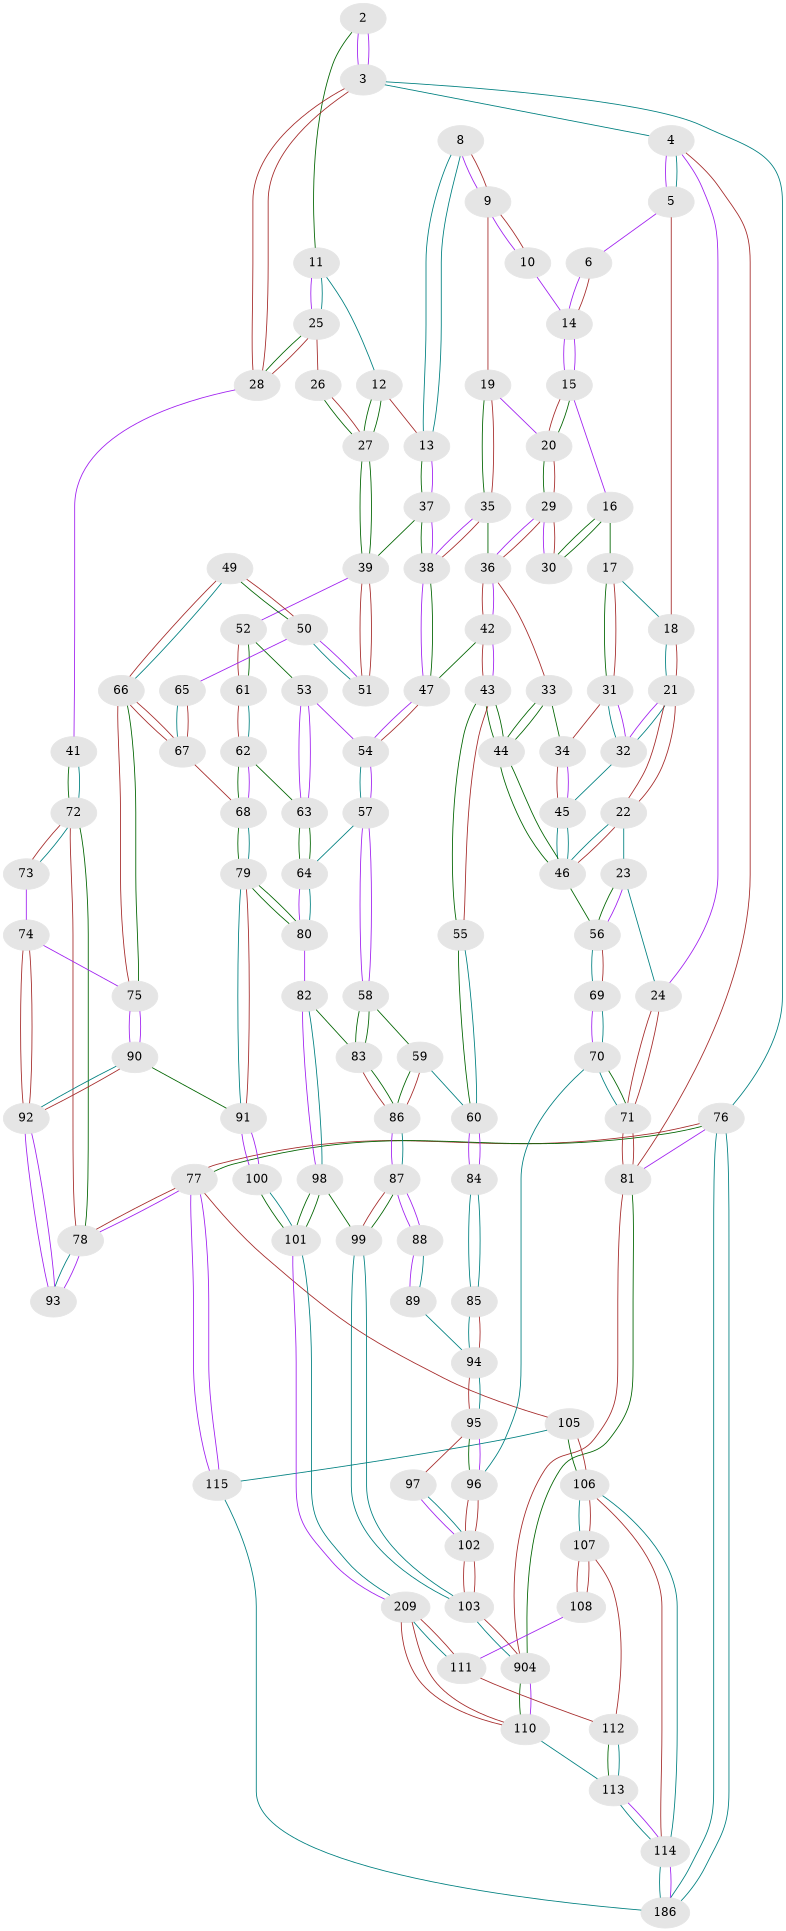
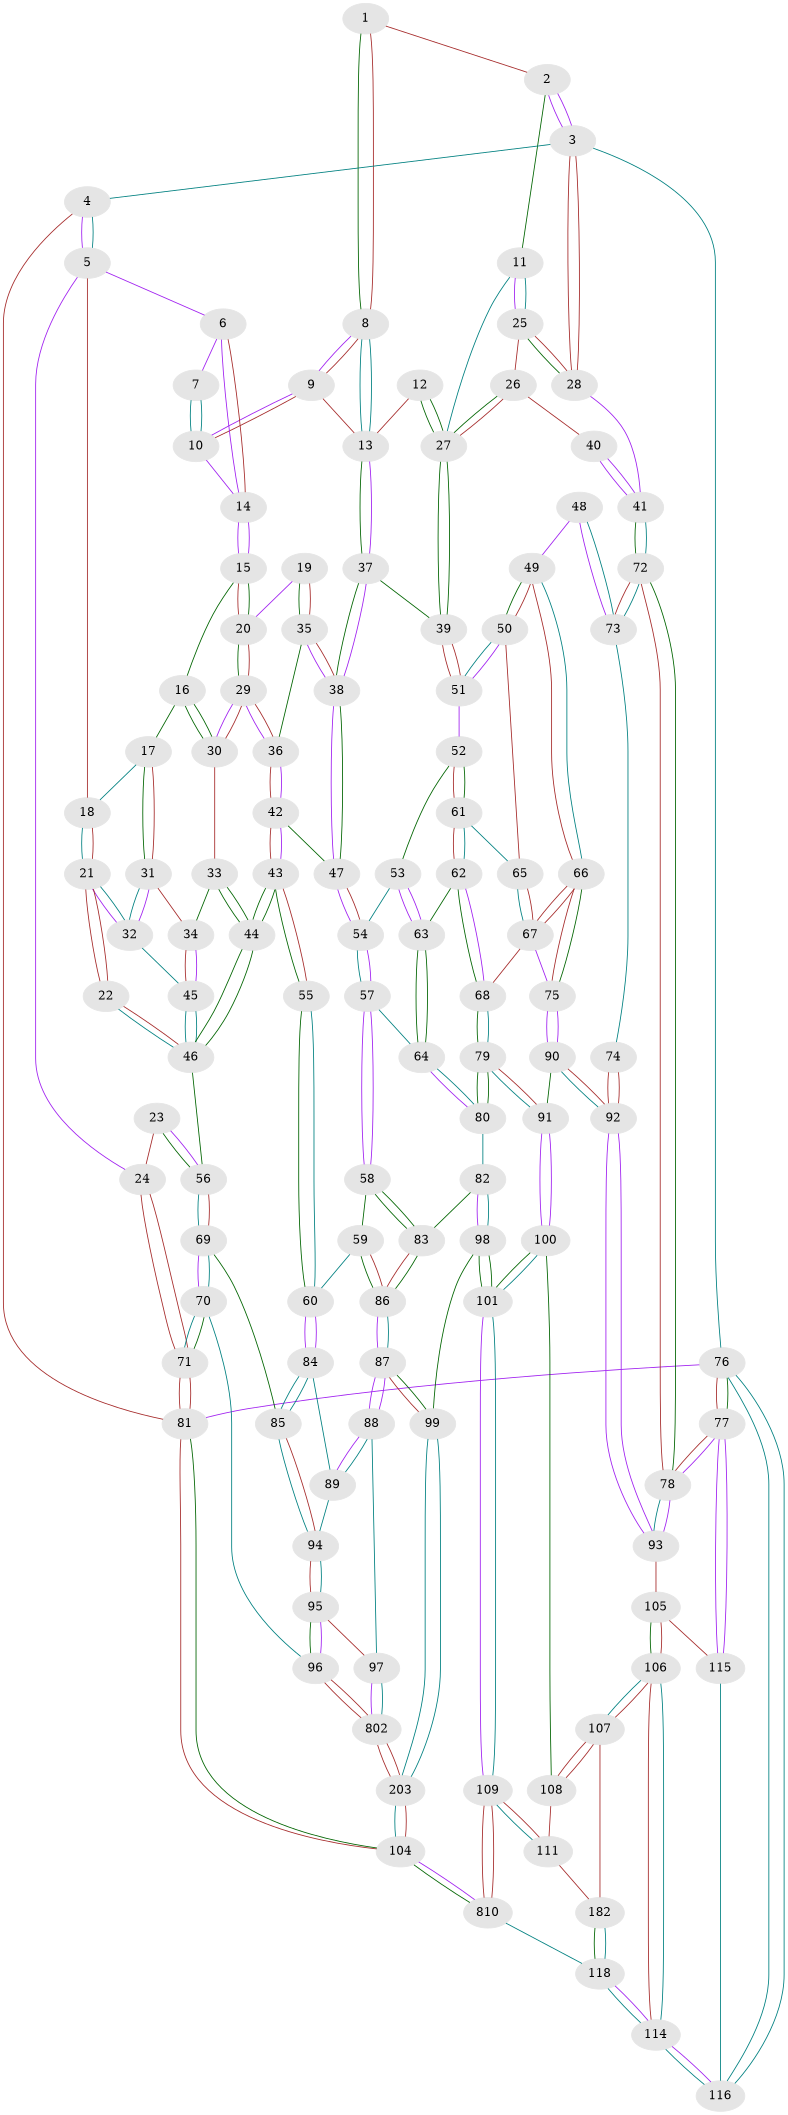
node "1": added
edge "9" -- "19": now "9" -- "13"
edge "11" -- "12": now "11" -- "27"
node "7": added
edge "15" -- "16": color purple -> darkgreen
node "40": added
node "48": added
edge "4" -- "24": now "5" -- "24"
edge "39" -- "52": now "51" -- "52"
edge "36" -- "33": now "30" -- "33"
edge "50" -- "65": color purple -> brown
edge "53" -- "54": color purple -> teal
edge "61" -- "65": added
edge "22" -- "23": removed
edge "73" -- "74": color purple -> teal
edge "23" -- "24": color teal -> brown
edge "74" -- "75": now "67" -- "75"
edge "80" -- "82": color purple -> teal
edge "69" -- "85": added
edge "77" -- "105": now "93" -- "105"
edge "84" -- "89": added
edge "105" -- "115": color teal -> brown
edge "100" -- "108": added
edge "88" -- "97": added
node "102": label "102" -> "802"
node "209": label "209" -> "109"
node "103": label "103" -> "203"
edge "108" -- "111": color purple -> brown
node "904": label "904" -> "104"
node "110": label "110" -> "810"
node "112": label "112" -> "182"
node "113": label "113" -> "118"
node "186": label "186" -> "116"
